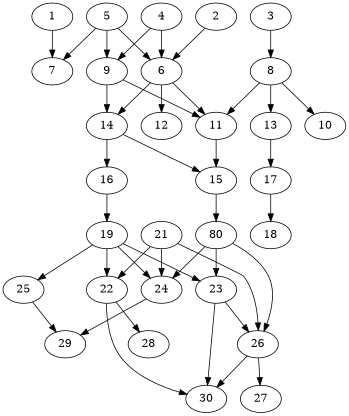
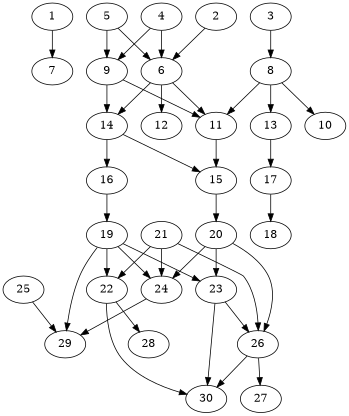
edge "5" -> "7": removed
node "80": label "80" -> "20"
edge "19" -> "25": now "19" -> "29"
